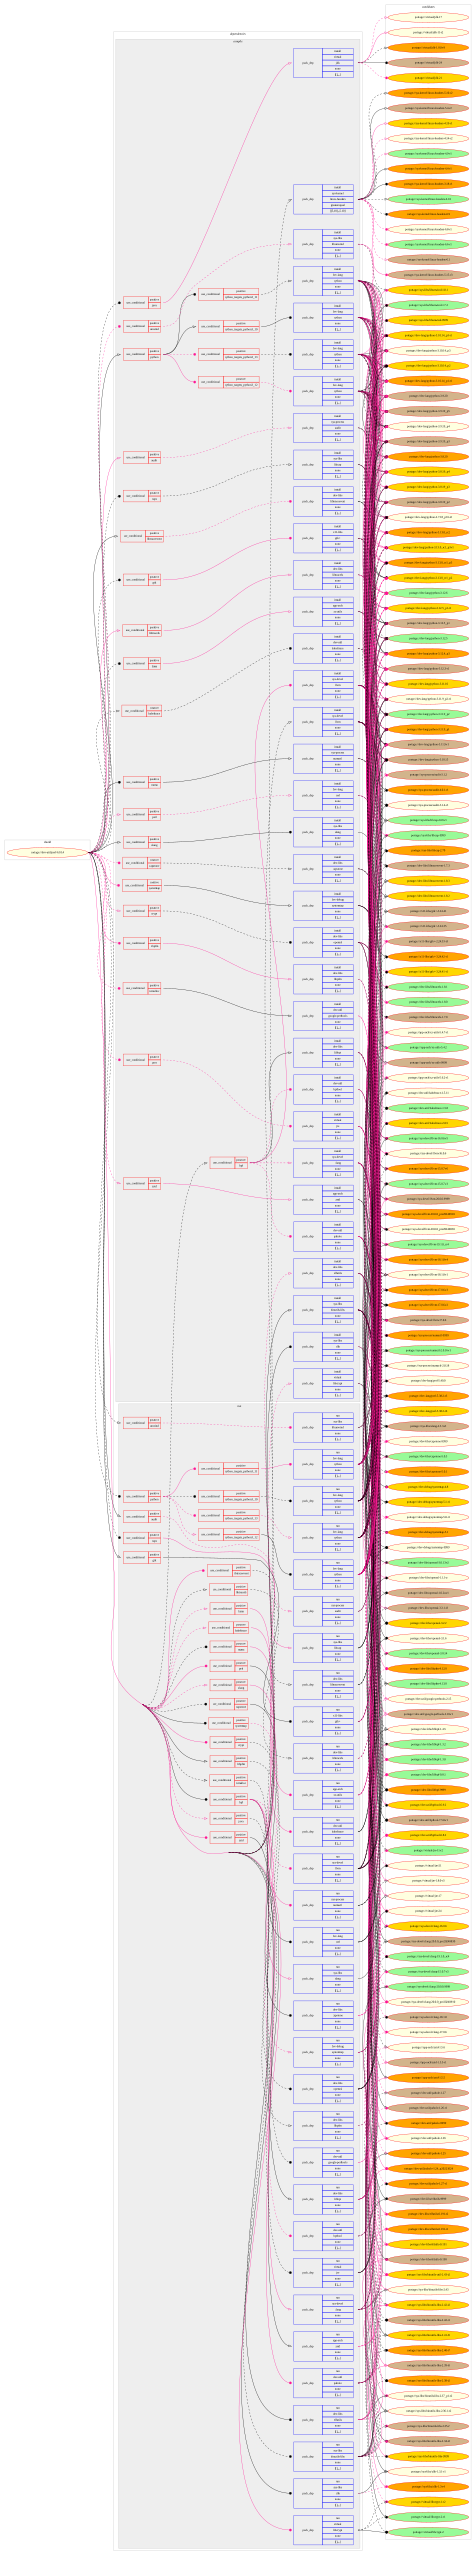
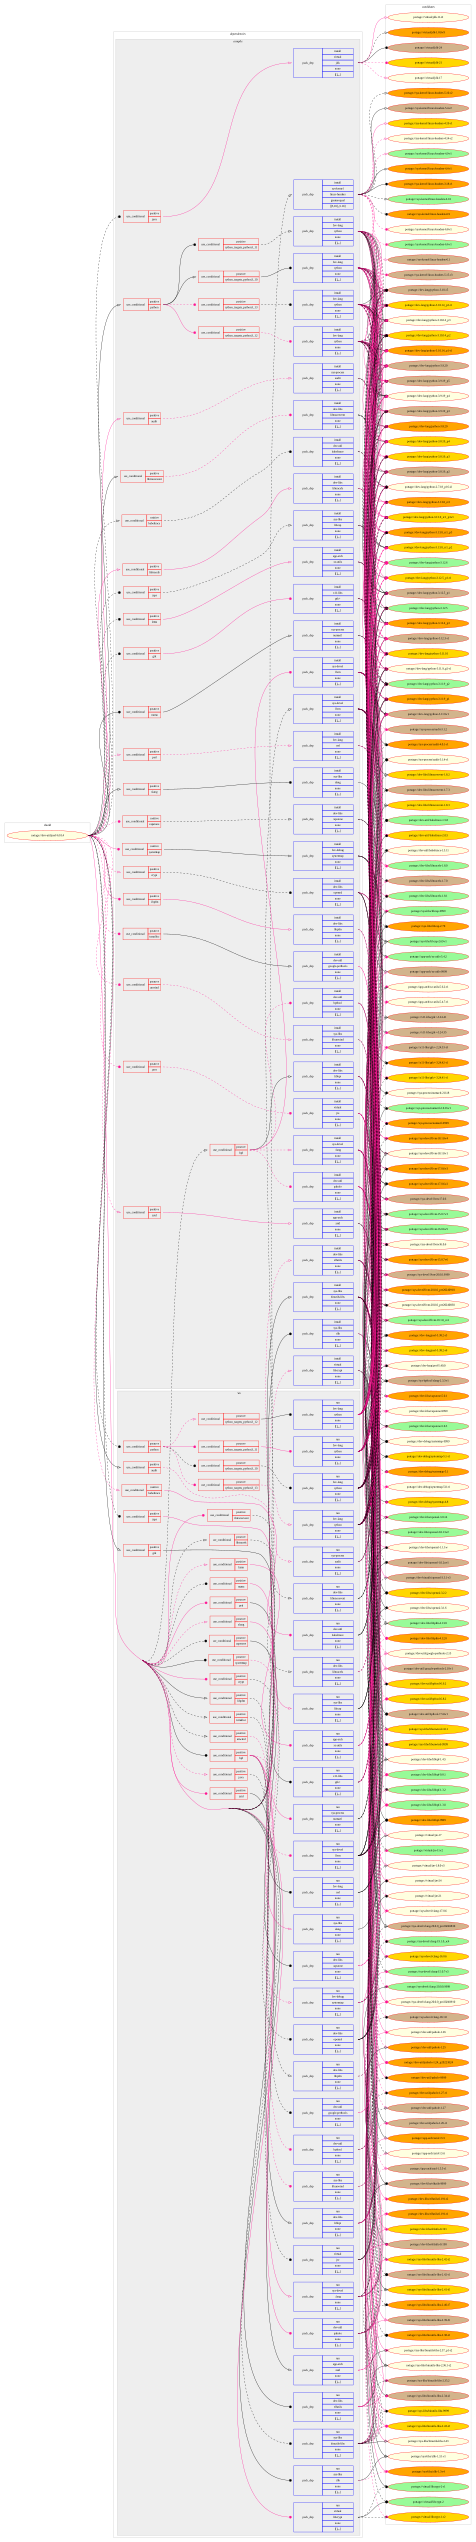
node "portage://sys-libs/libunwind-1.7.2": removed
node "portage://sys-libs/slang-2.3.3-r1": label "portage://sys-libs/slang-2.3.3-r1" -> "portage://sys-bpftool/slang-2.3.3-r1"
node "portage://dev-libs/openssl-3.3.1-r3": label "portage://dev-libs/openssl-3.3.1-r3" -> "portage://dev-binutils/openssl-3.3.1-r3"
node "portage://sys-libs/binutils-util-2.43-r2": label "portage://sys-libs/binutils-util-2.43-r2" -> "portage://sys-libs/binutils-libs-2.43-r2"
